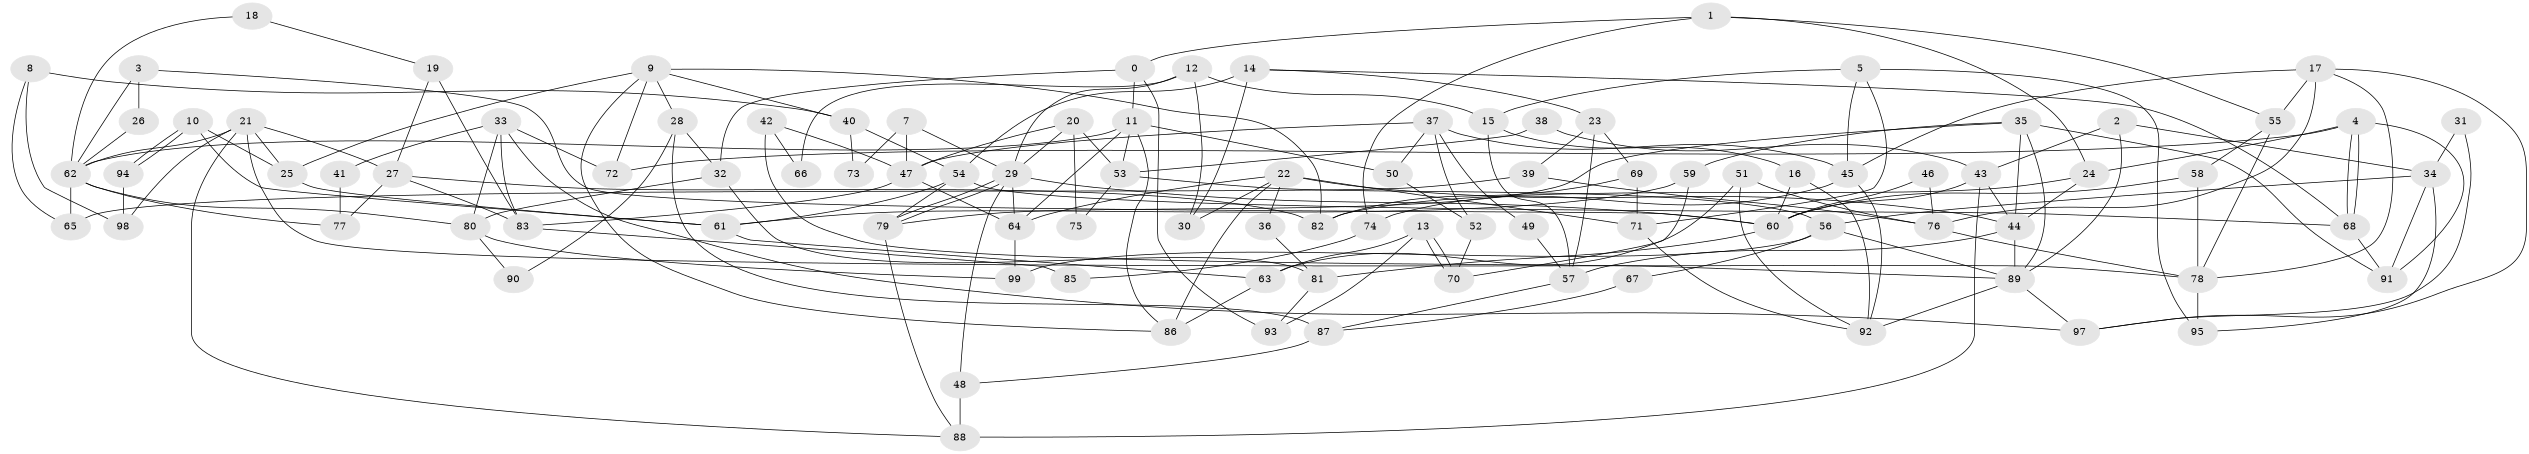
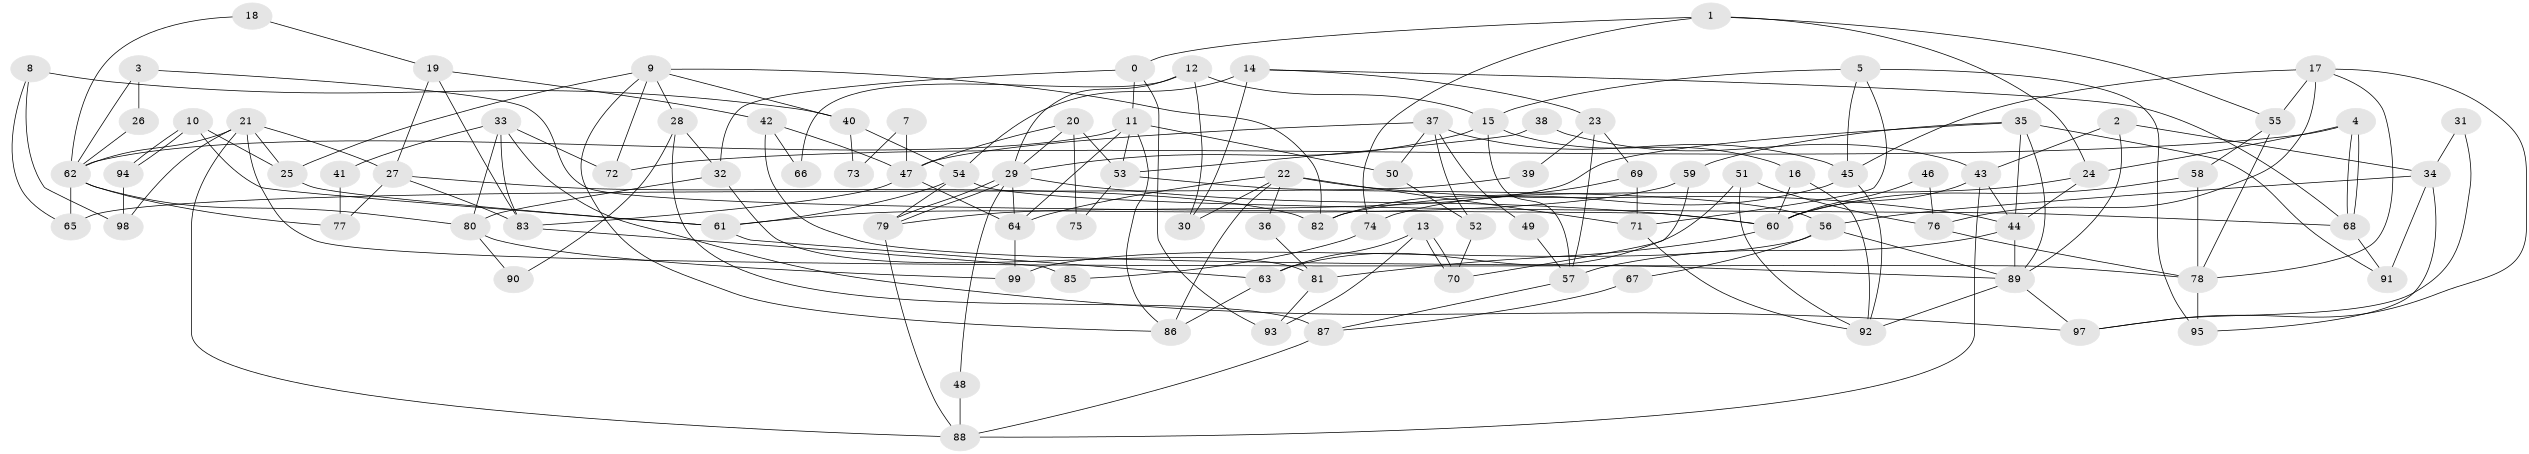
edge "19" -- "42": added
edge "7" -- "29": now "15" -- "29"
edge "4" -- "91": removed
edge "39" -- "76": removed
edge "87" -- "48": now "87" -- "88"
